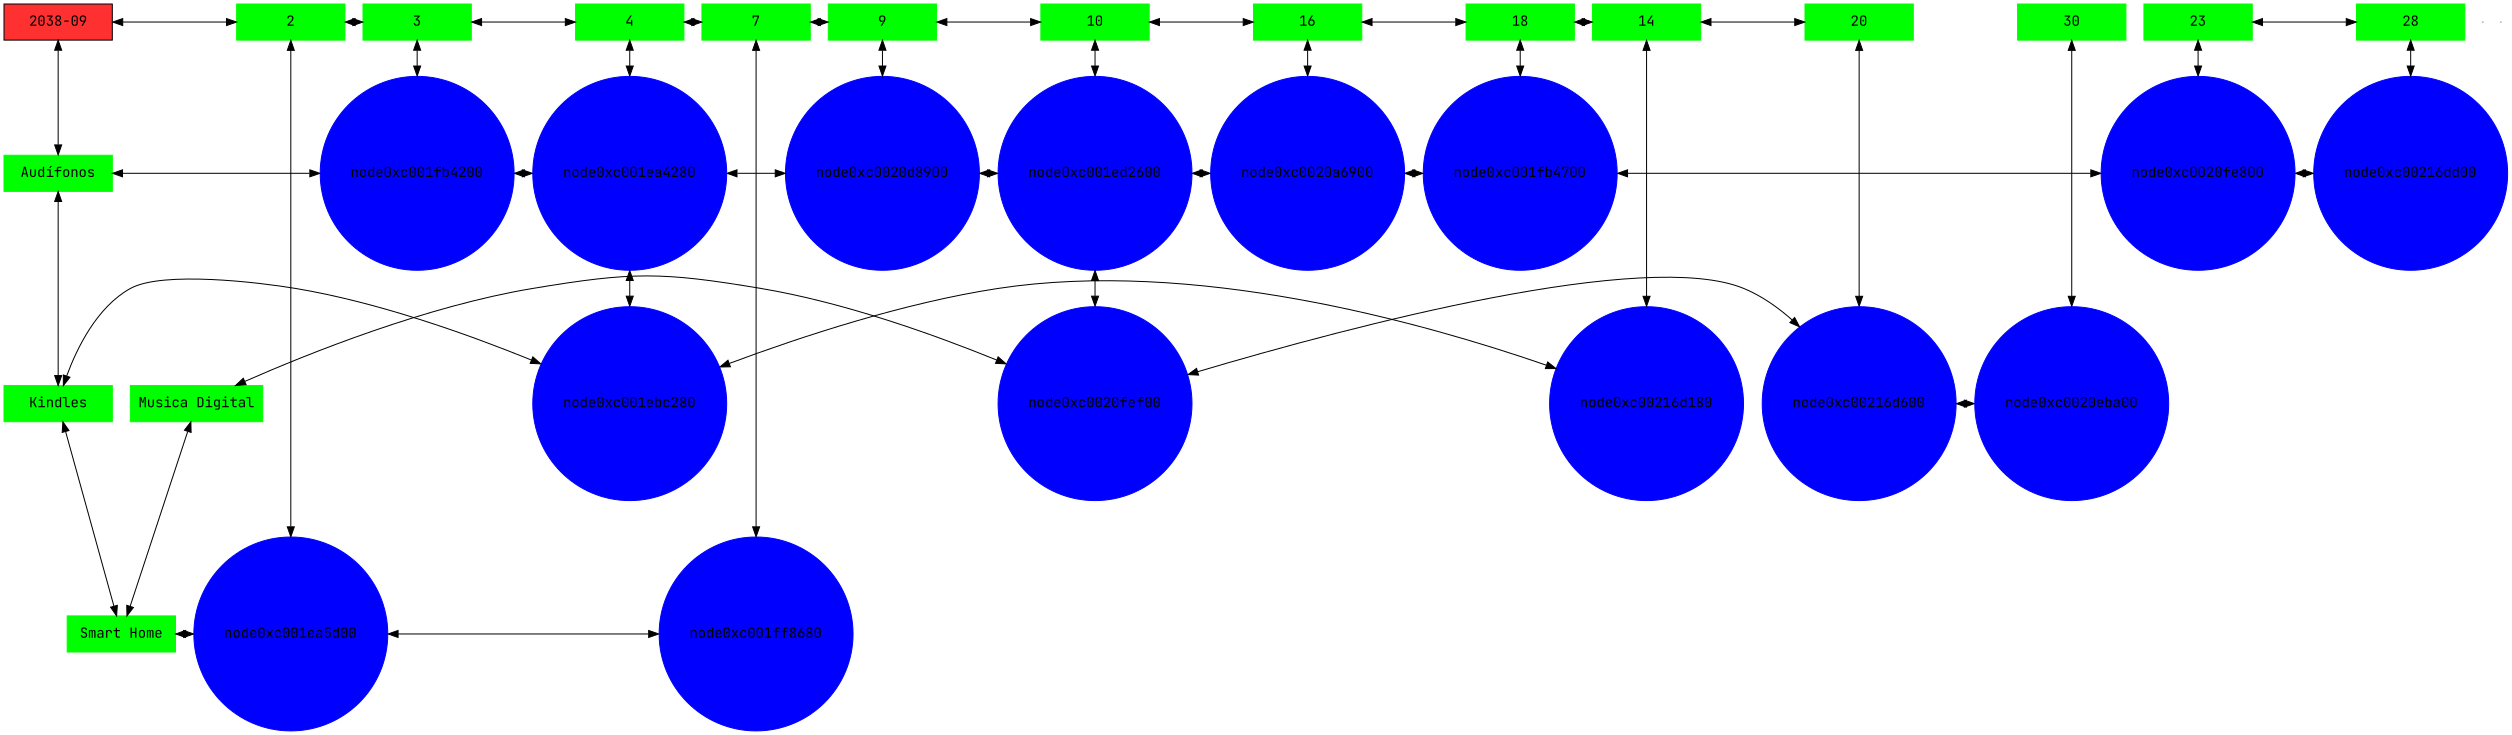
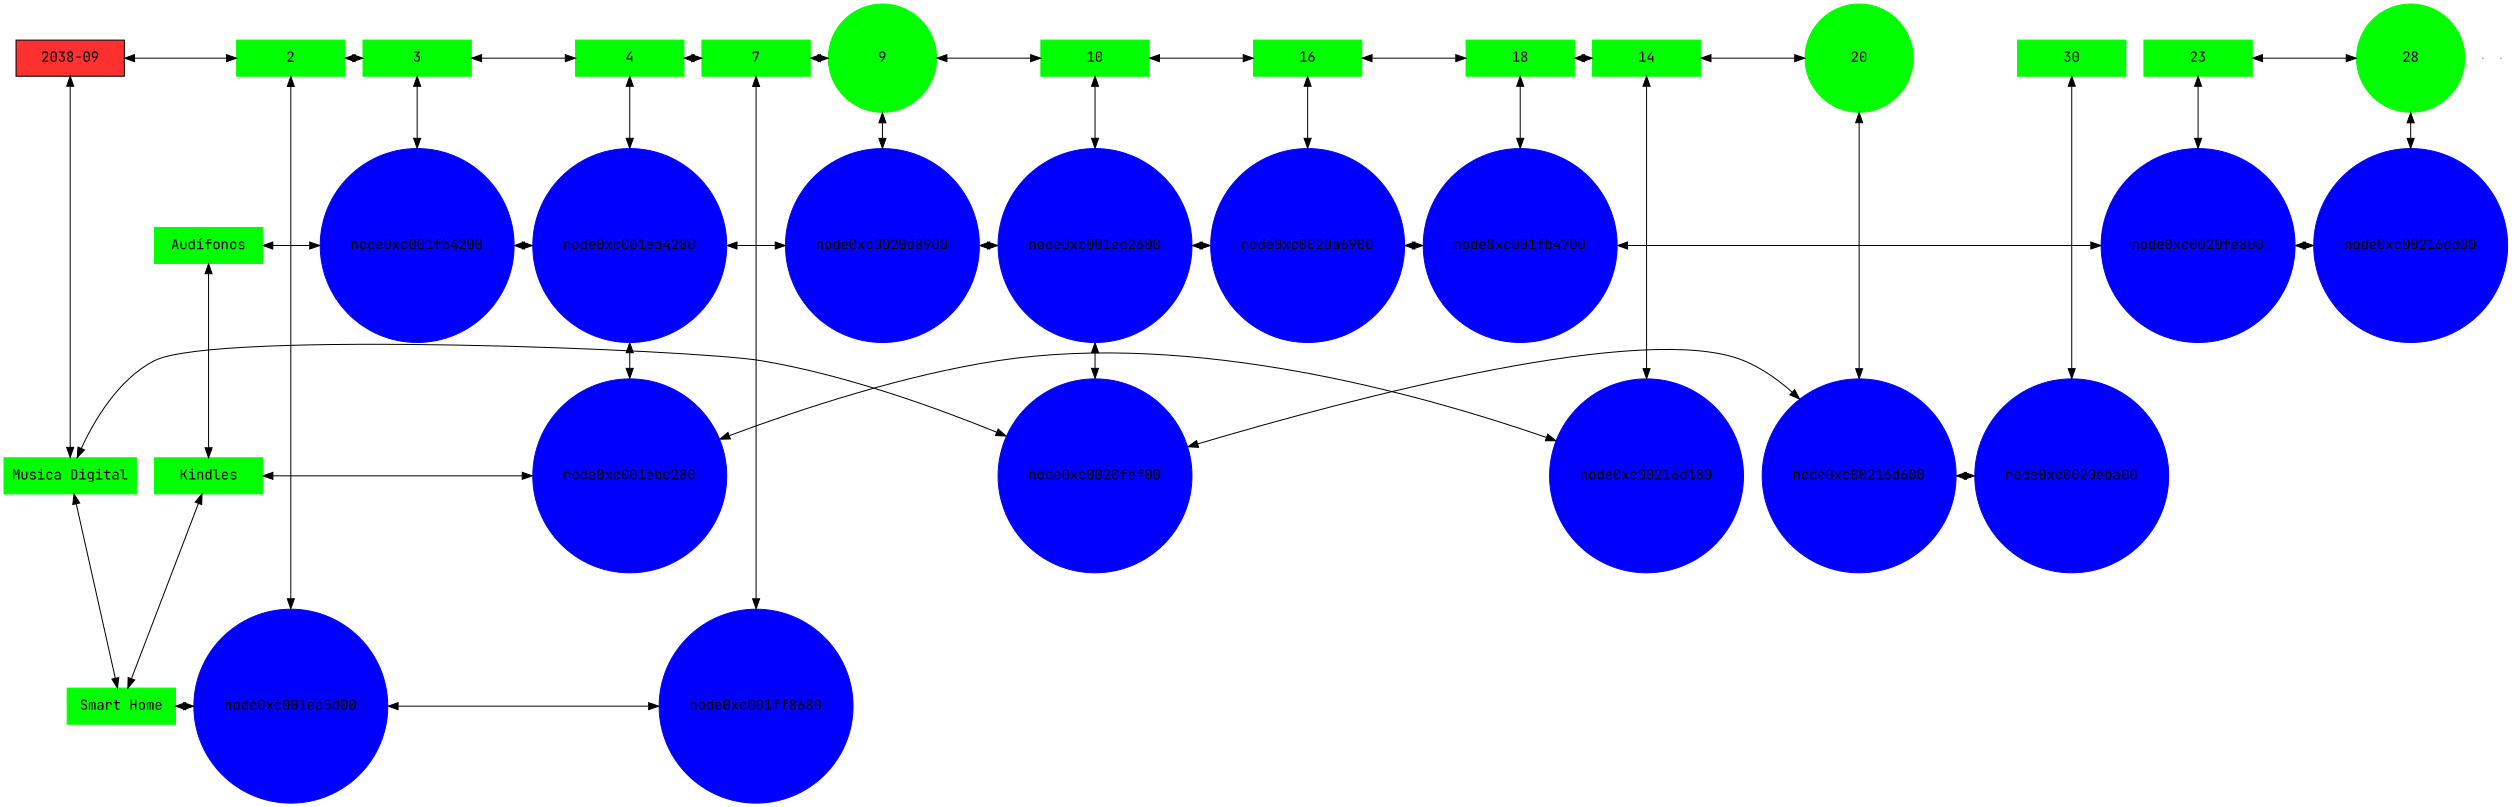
node "9": shape box -> circle
node "20": shape box -> circle
node "28": shape box -> circle
edge "2038-09" -- "Audífonos": now "2038-09" -- "Musica Digital"
